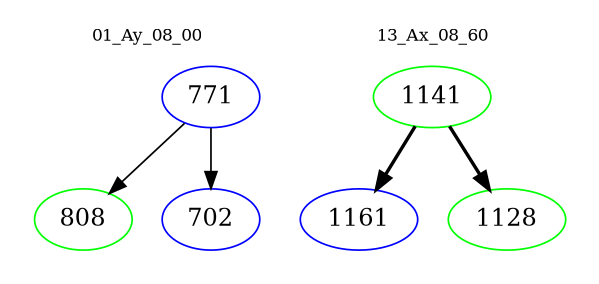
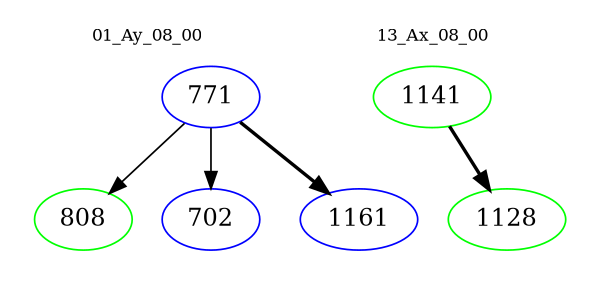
cluster "13_Ax_08_60": label "13_Ax_08_60" -> "13_Ax_08_00"
edge "1141" -> "1161": now "771" -> "1161"
